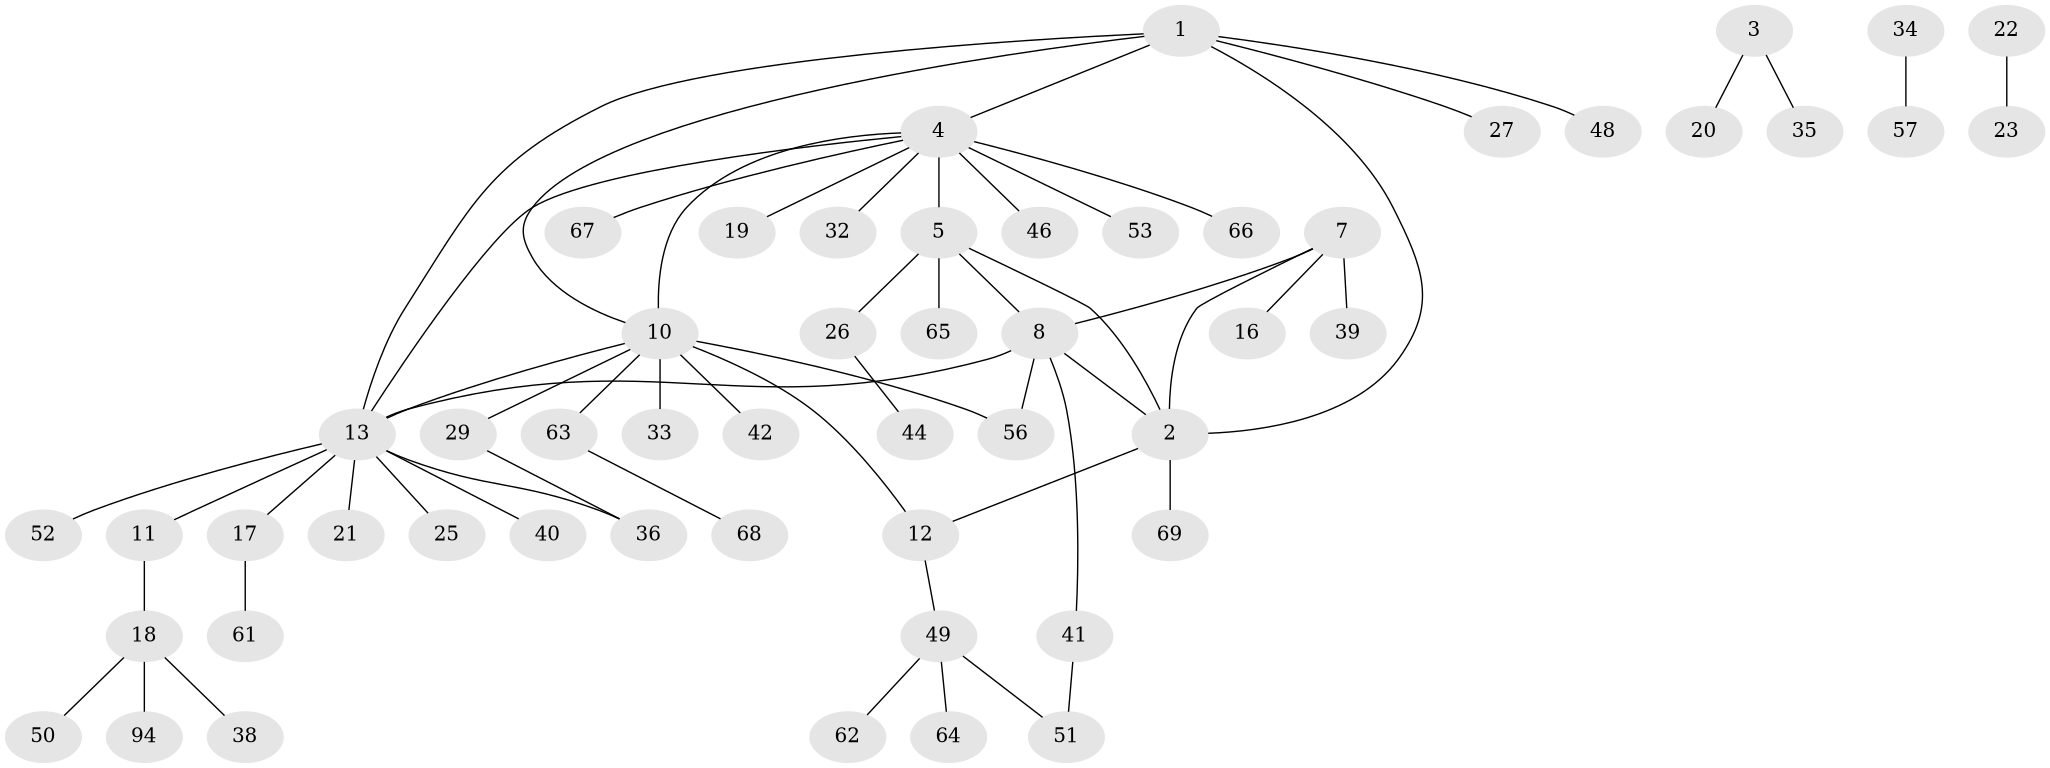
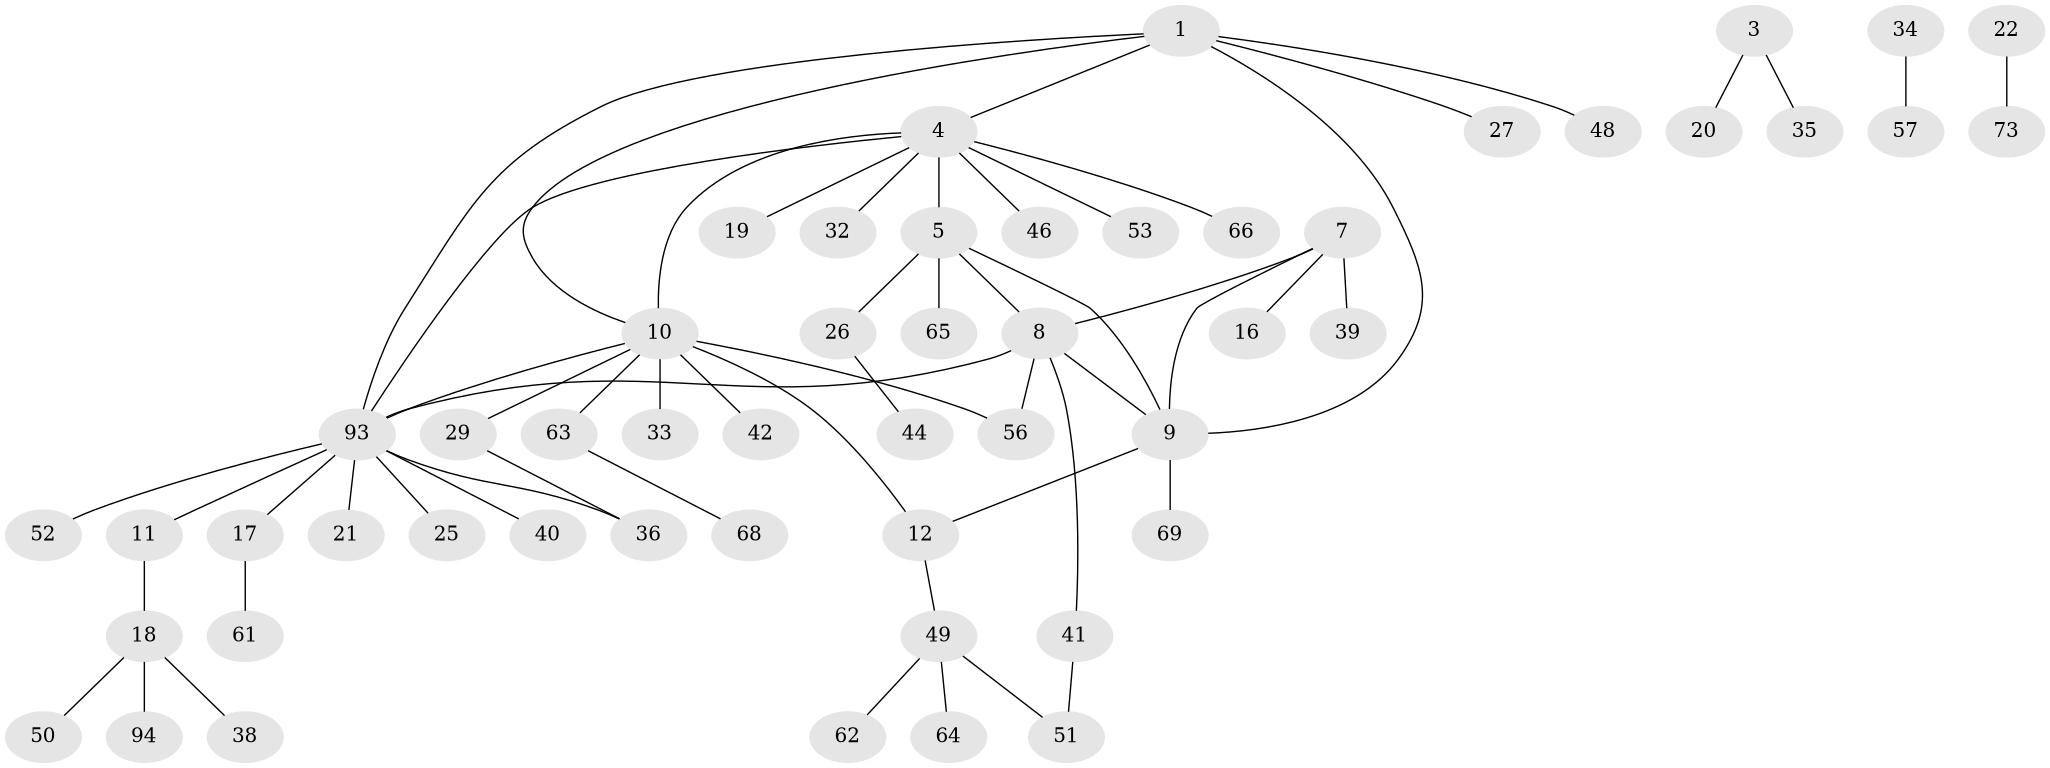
node "23": label "23" -> "73"
node "67": removed
node "13": label "13" -> "93"
node "2": label "2" -> "9"
